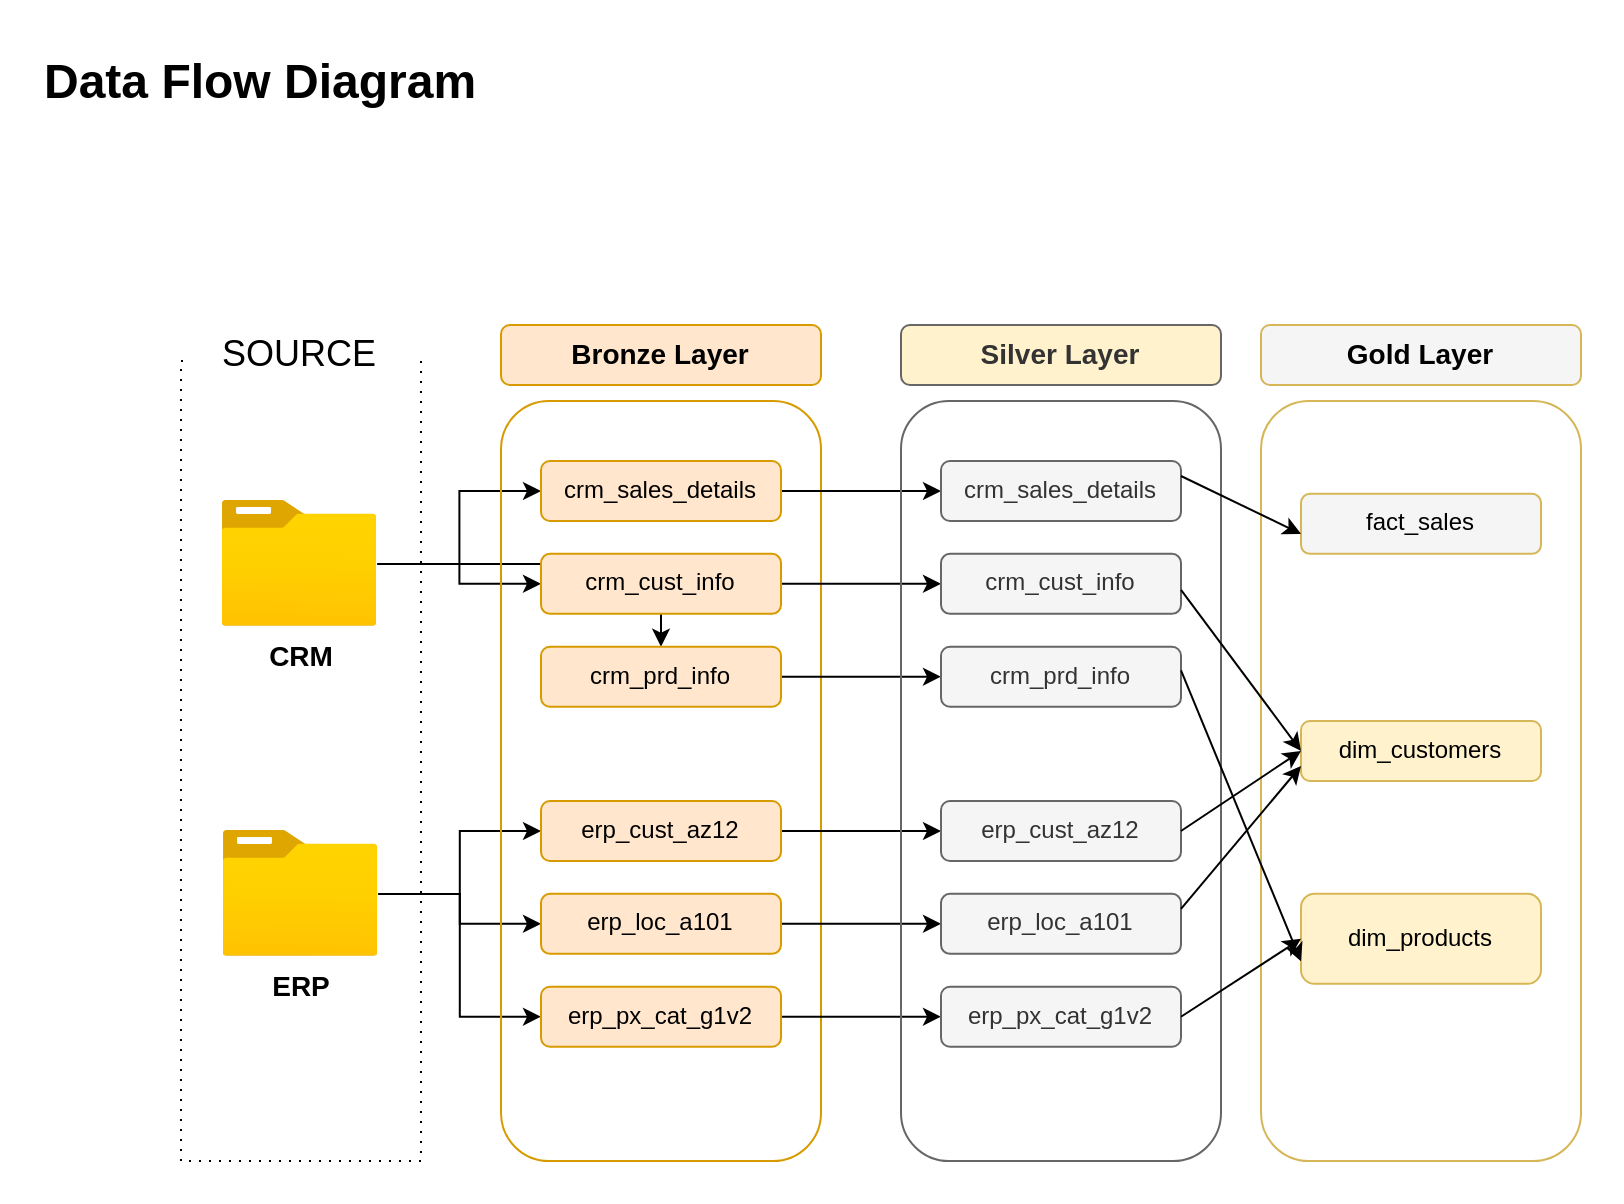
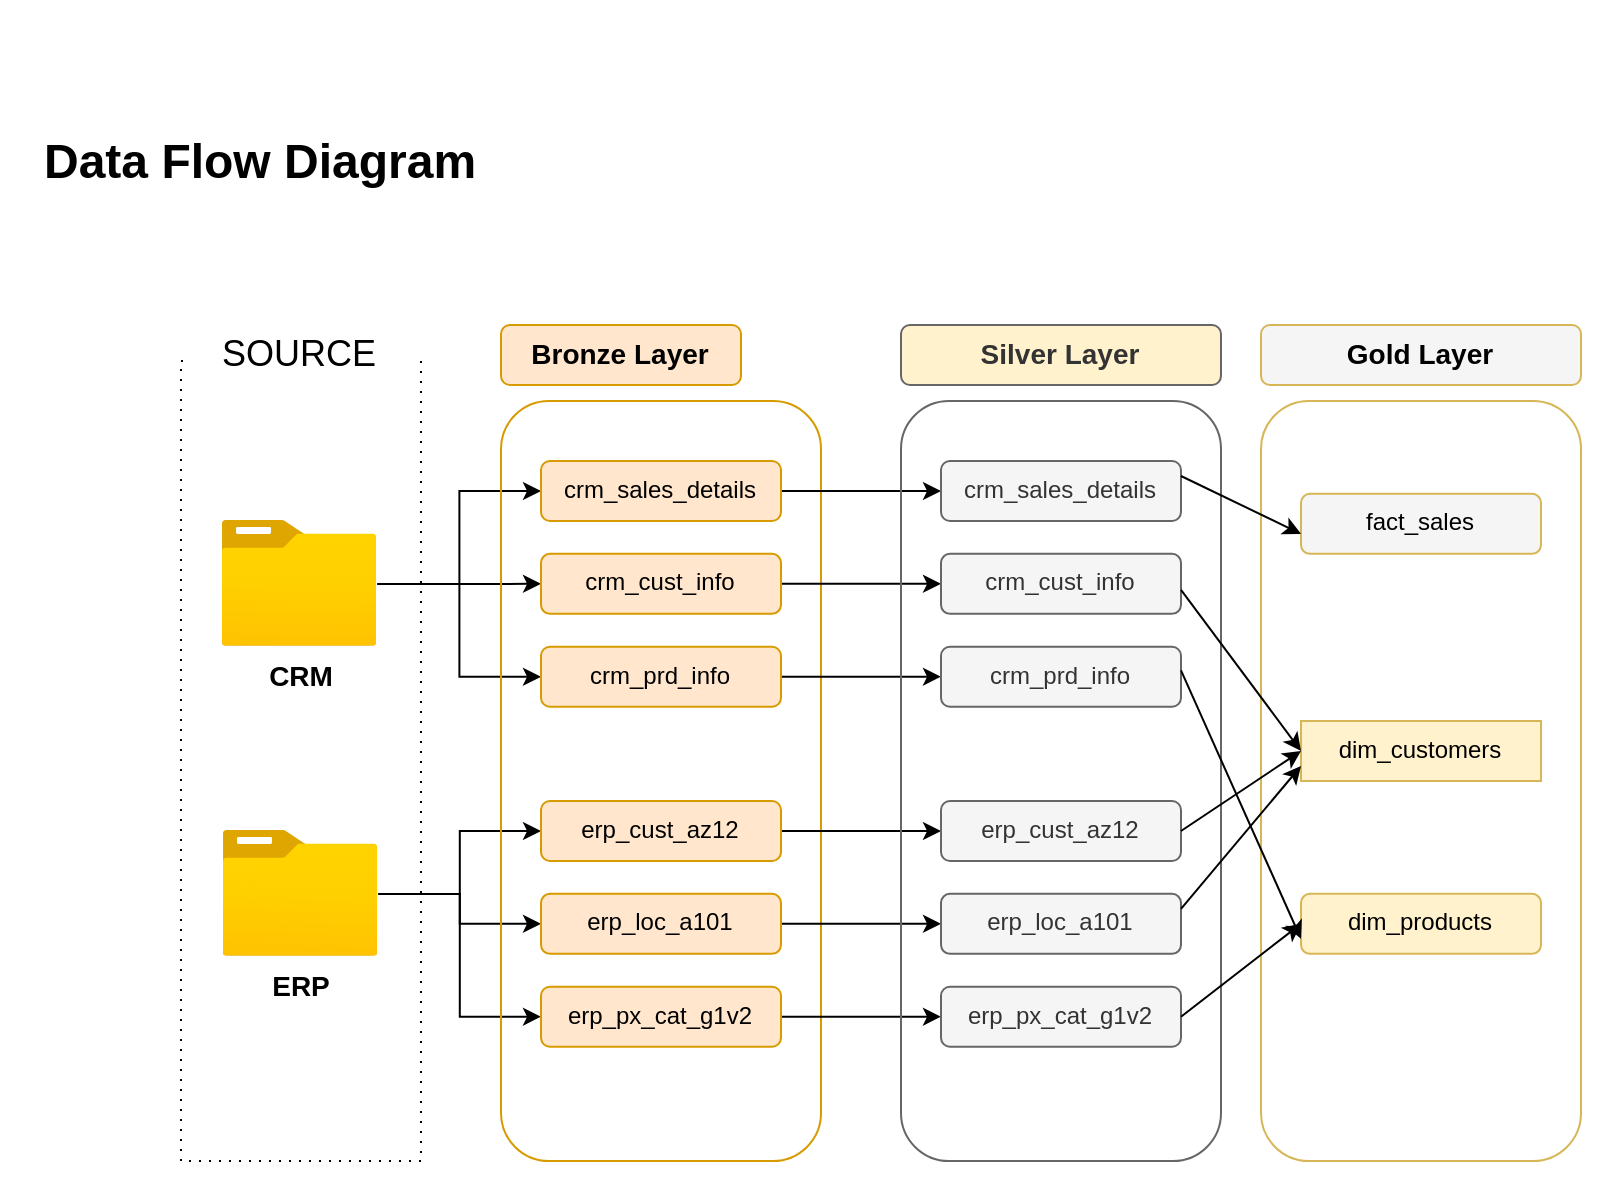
node "Data Flow Diagram": moved (401, 81) -> (401, 161)
node "Bronze Layer": size 320x60 -> 240x60
node "CRM": moved (300, 564) -> (300, 584)
node "dim_customers": shape rounded rectangle -> rectangle
node "dim_products": size 240x90 -> 240x60
